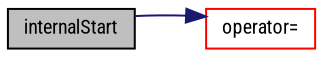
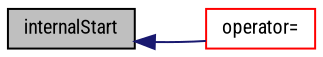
edge "internalStart" -> "operator=": reversed
